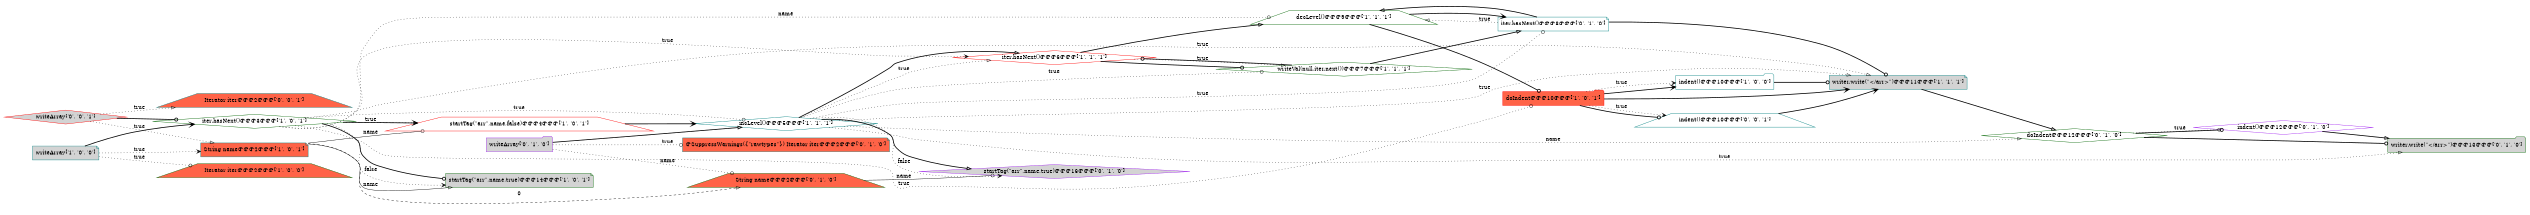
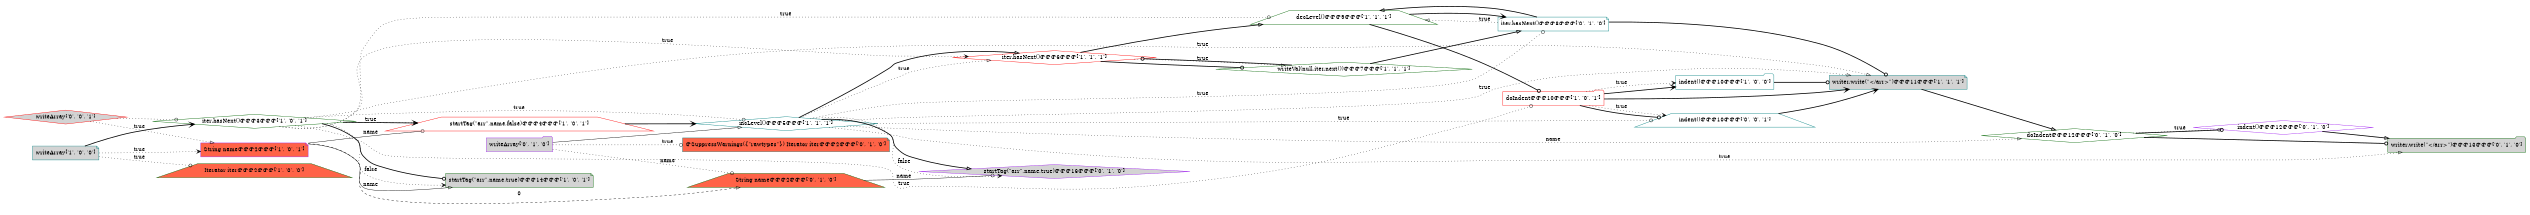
edge "iter.hasNext()@@@3@@@['1', '0', '1']" -> "decLevel()@@@9@@@['1', '1', '1']": label "name" -> "true"
edge "incLevel()@@@5@@@['1', '1', '1']" -> "writeVal(null,iter.next())@@@7@@@['1', '1', '1']": now "incLevel()@@@5@@@['1', '1', '1']" -> "indent()@@@10@@@['0', '0', '1']"
node "doIndent@@@10@@@['1', '0', '1']": fillcolor tomato -> white
node "Iterator iter@@@2@@@['0', '0', '1']": removed
edge "writeArray['0', '0', '1']" -> "iter.hasNext()@@@3@@@['1', '0', '1']": style bold -> dotted
edge "writeArray['0', '1', '0']" -> "incLevel()@@@5@@@['1', '1', '1']": style bold -> solid
node "String name@@@2@@@['1', '0', '1']": color teal -> purple
